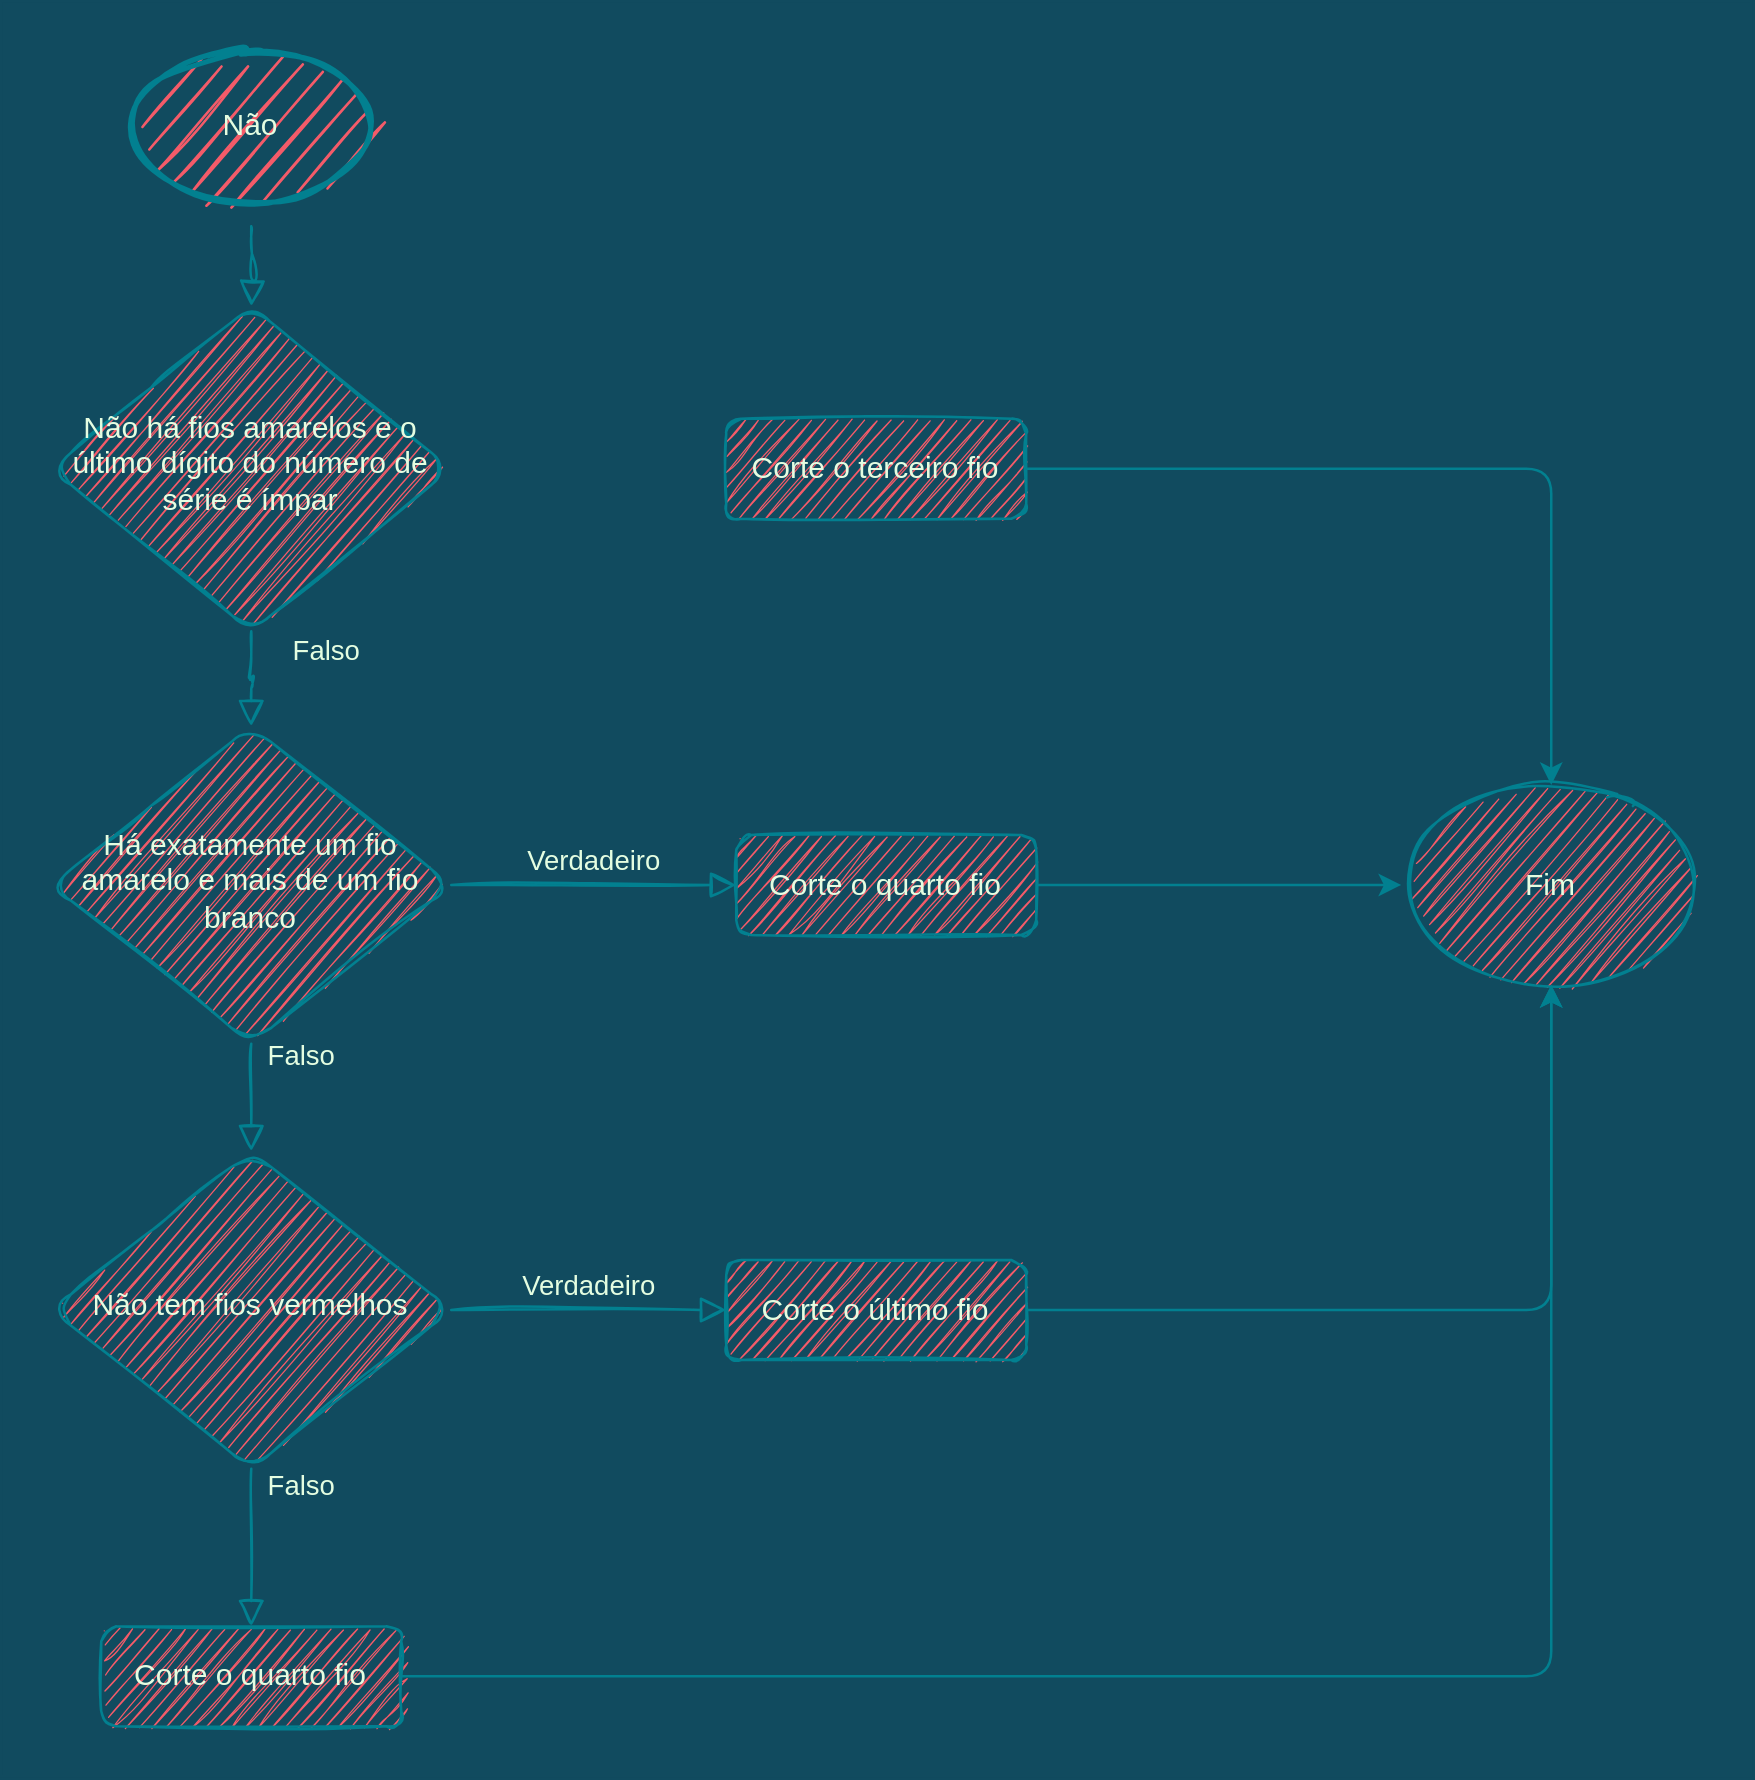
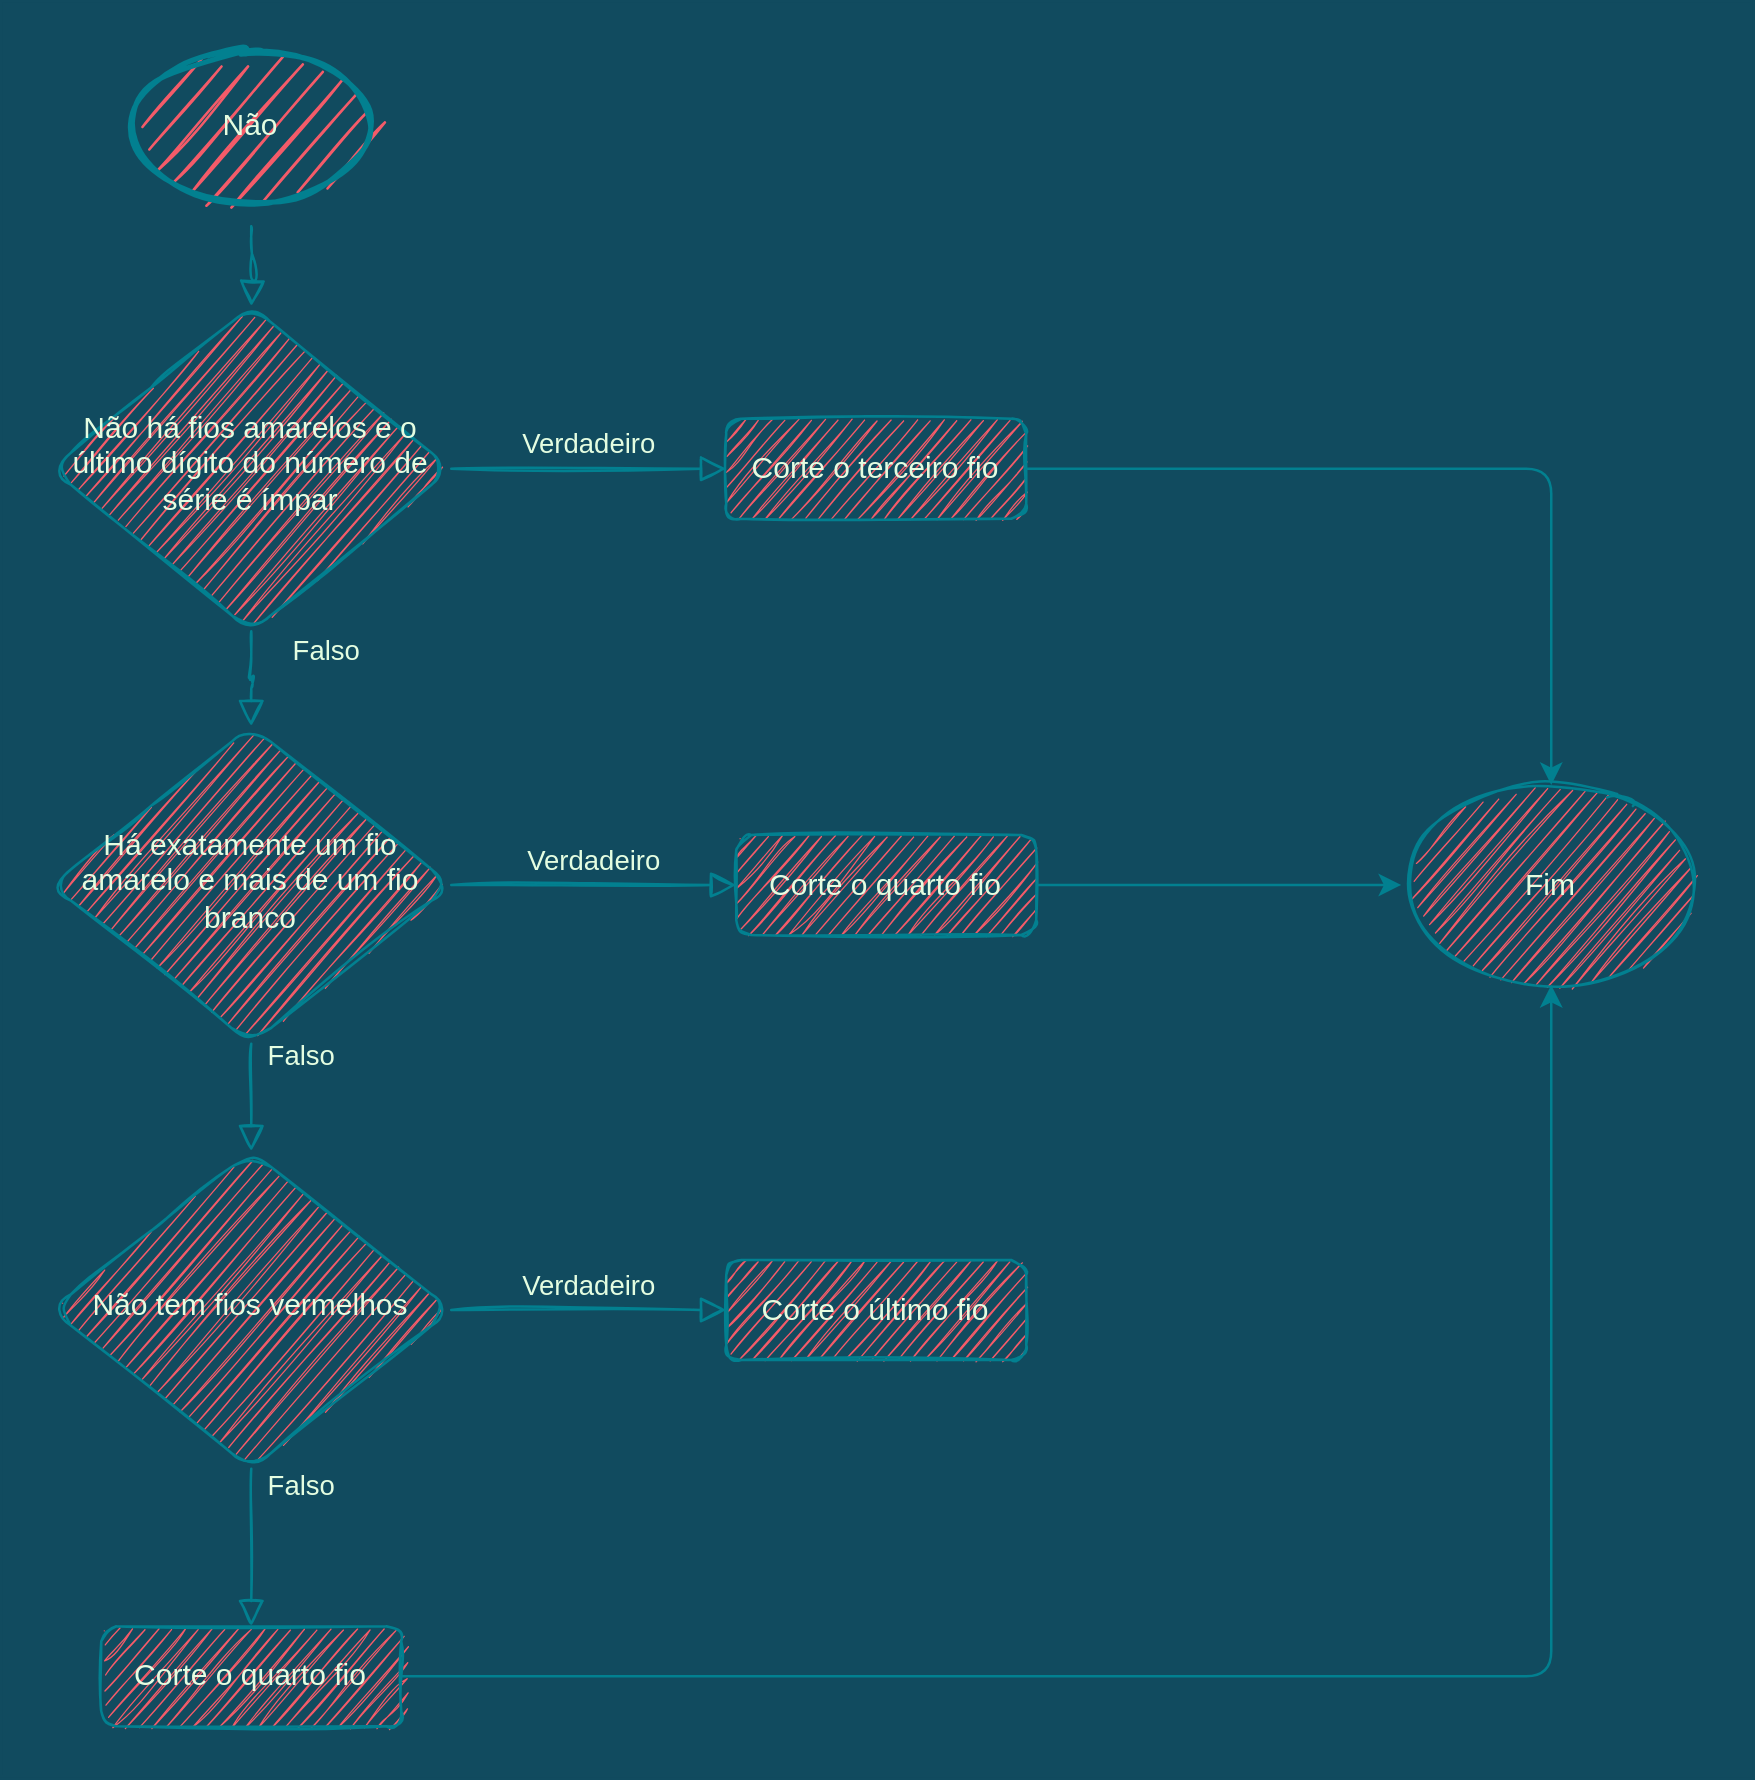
edge "Não há fios amarelos e o último dígito do número de série é ímpar" -> "Corte o terceiro fio": added, label "Verdadeiro"
edge "Corte o último fio" -> "Fim": removed
